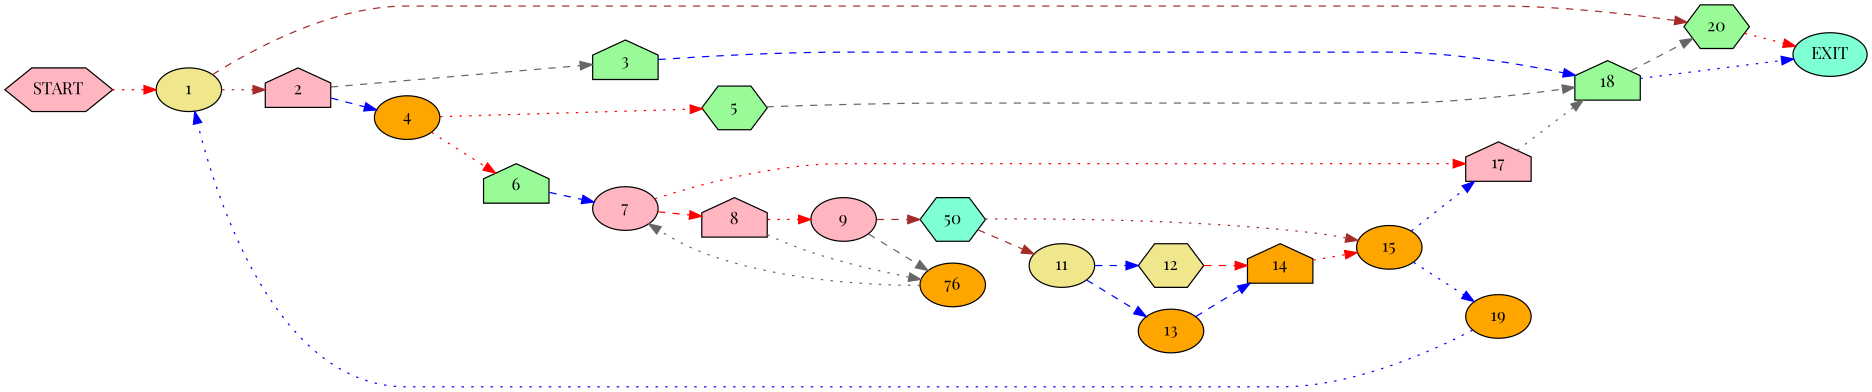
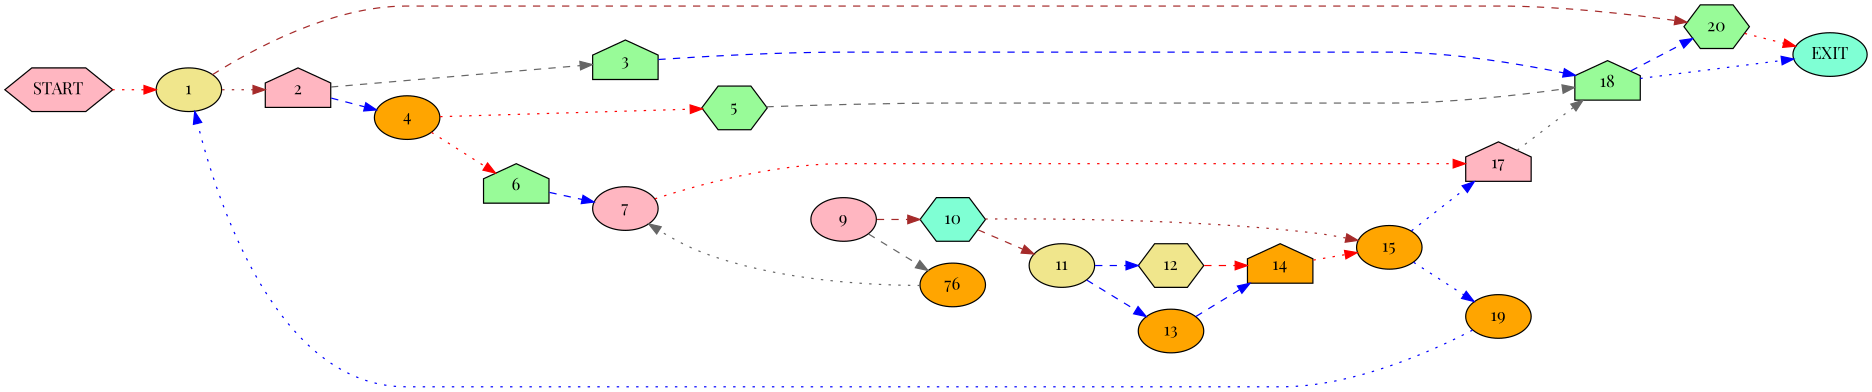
edge "18" -> "20": color gray40 -> blue
node "8": removed
node "50": label "50" -> "10"
